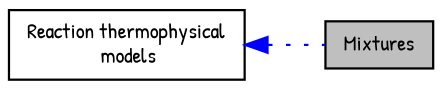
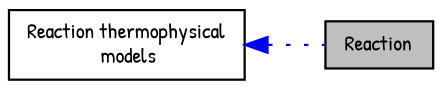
node "Mixtures": label "Mixtures" -> "Reaction"
